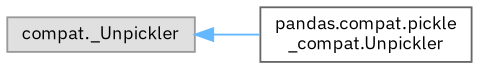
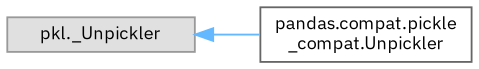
node "compat._Unpickler": label "compat._Unpickler" -> "pkl._Unpickler"
